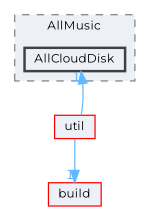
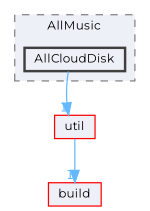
edge "util" -> "AllCloudDisk": reversed
